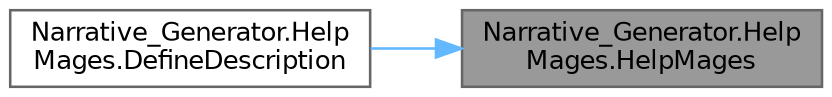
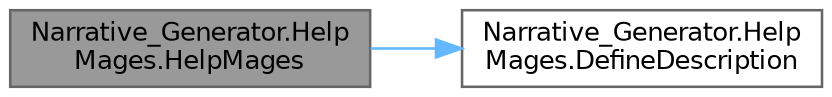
edge "Narrative_Generator.Help Mages.DefineDescription" -> "Narrative_Generator.Help Mages.HelpMages": reversed
